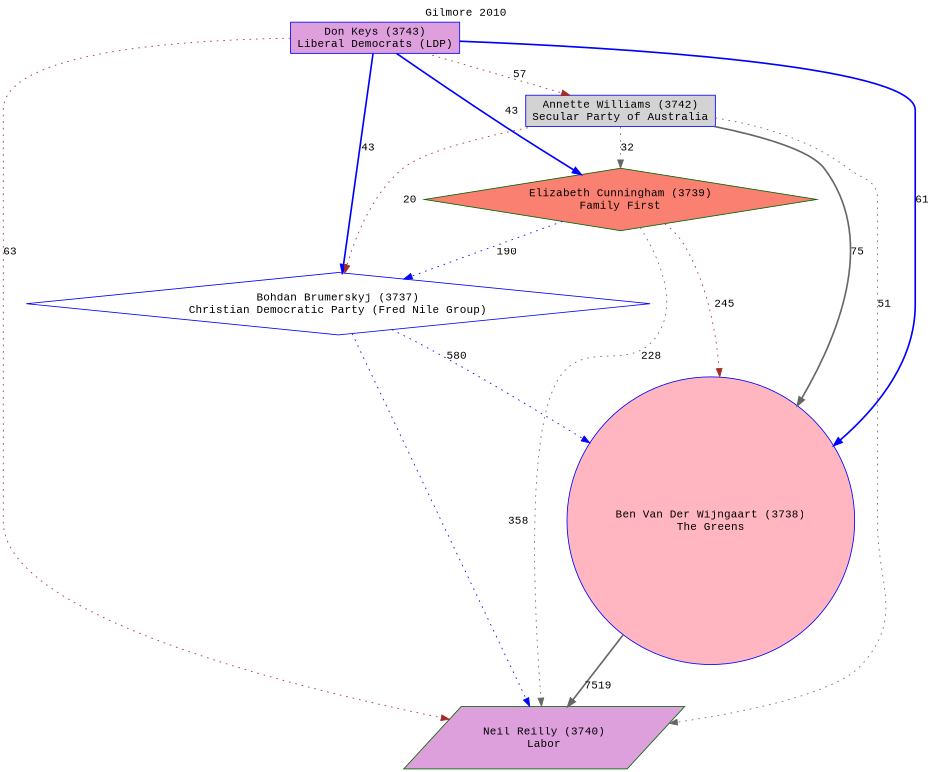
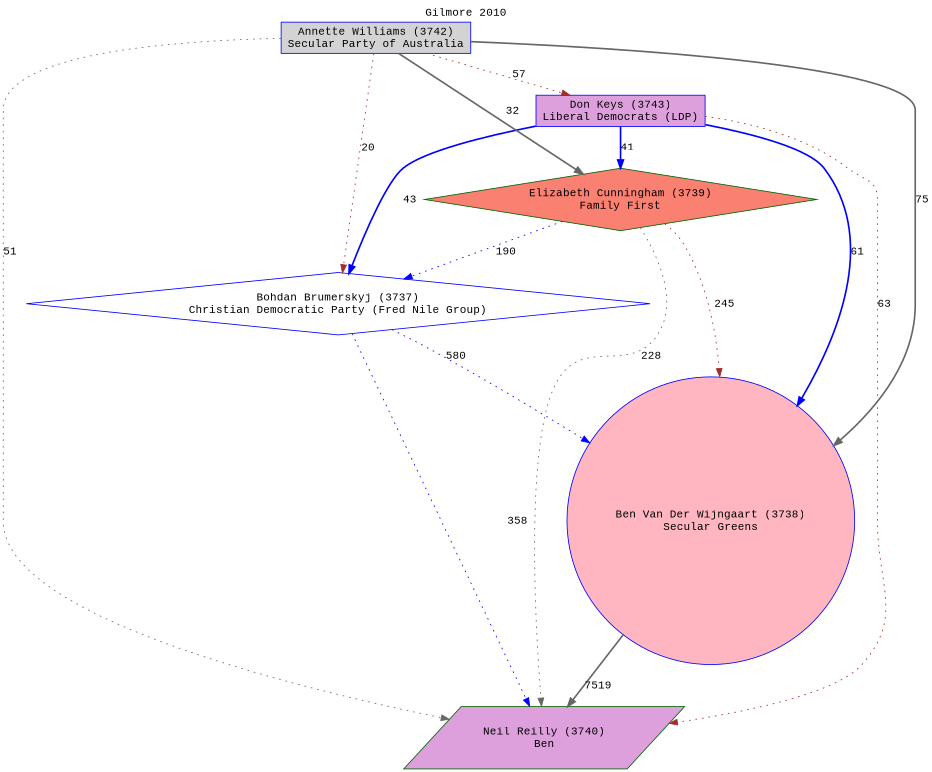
edge "Don Keys (3743) Liberal Democrats (LDP)" -> "Annette Williams (3742) Secular Party of Australia": reversed
edge "Don Keys (3743) Liberal Democrats (LDP)" -> "Elizabeth Cunningham (3739) Family First": label "43" -> "41"
edge "Annette Williams (3742) Secular Party of Australia" -> "Elizabeth Cunningham (3739) Family First": style dotted -> bold
node "Ben Van Der Wijngaart (3738) The Greens": label "Ben Van Der Wijngaart (3738) The Greens" -> "Ben Van Der Wijngaart (3738) Secular Greens"
node "Neil Reilly (3740) Labor": label "Neil Reilly (3740) Labor" -> "Neil Reilly (3740) Ben"
